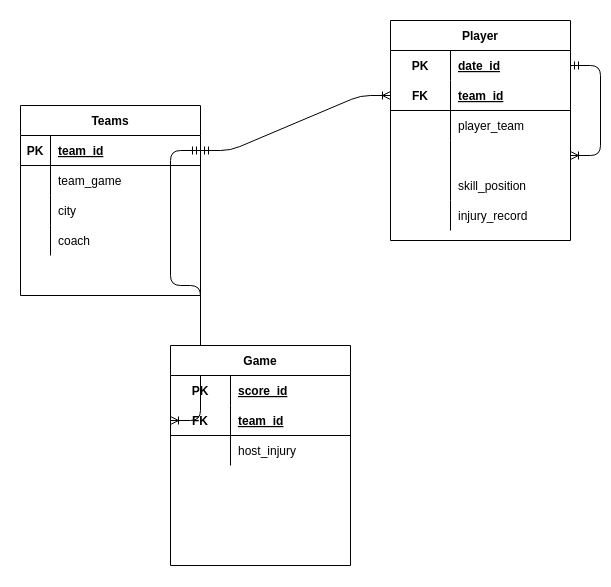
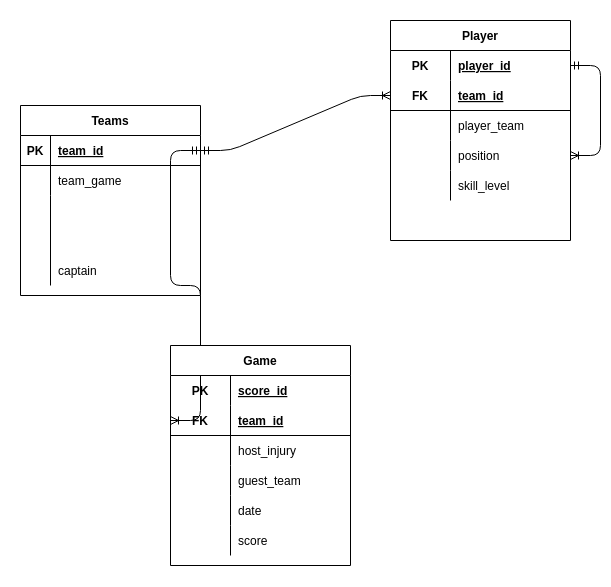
node "date_id": label "date_id" -> "player_id"
node "position": added
node "skill_position": label "skill_position" -> "skill_level"
node "city": removed
node "injury_record": removed
node "coach": removed
node "captain": added
node "guest_team": added
node "date": added
node "score": added
